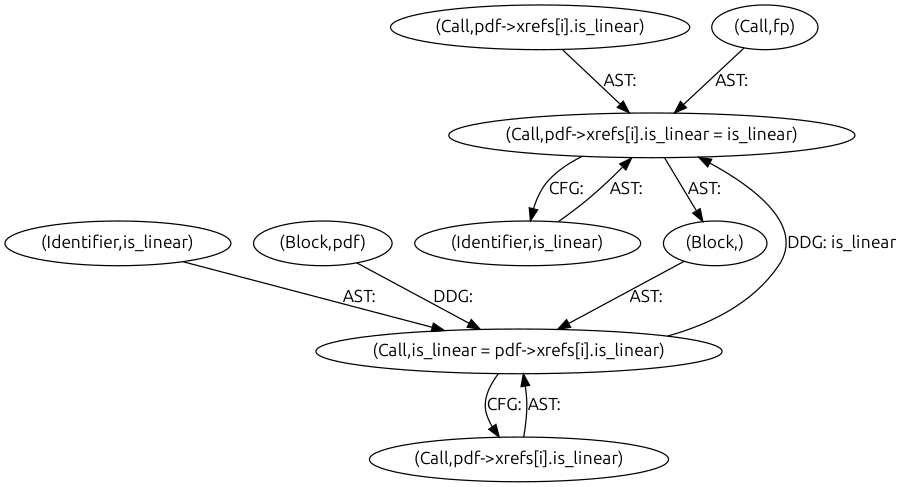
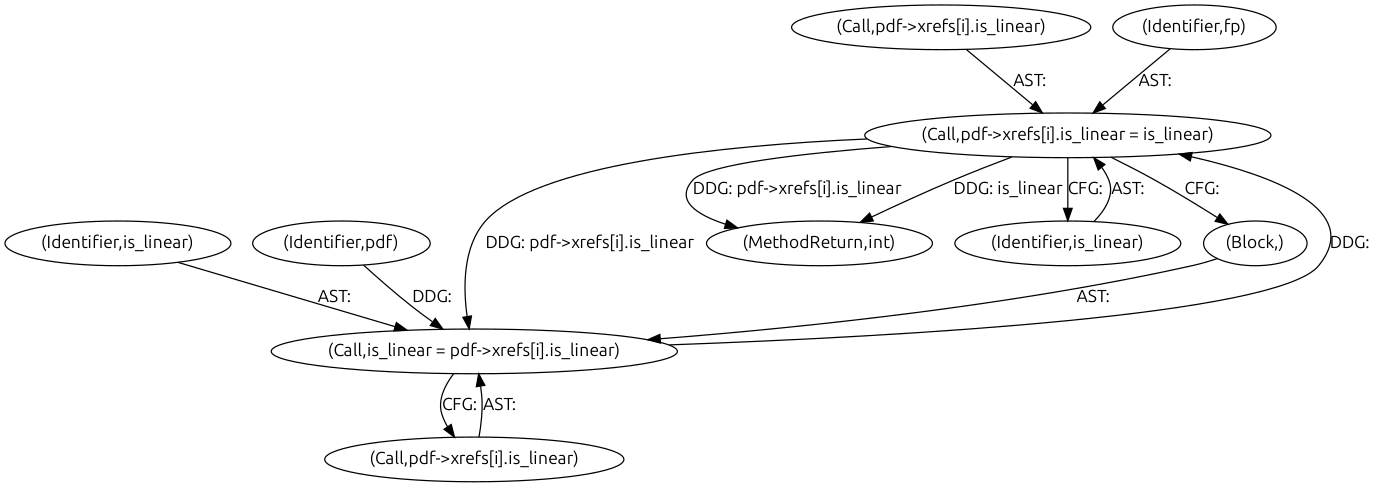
node "(Call,fp)": label "(Call,fp)" -> "(Identifier,fp)"
edge "(Call,pdf->xrefs[i].is_linear = is_linear)" -> "(Call,is_linear = pdf->xrefs[i].is_linear)": added, label "DDG: pdf->xrefs[i].is_linear"
edge "(Call,pdf->xrefs[i].is_linear = is_linear)" -> "(Block,)": label "AST: " -> "CFG: "
node "(Block,pdf)": label "(Block,pdf)" -> "(Identifier,pdf)"
node "(MethodReturn,int)": added
edge "(Call,is_linear = pdf->xrefs[i].is_linear)" -> "(Call,pdf->xrefs[i].is_linear = is_linear)": label "DDG: is_linear" -> "DDG: "
